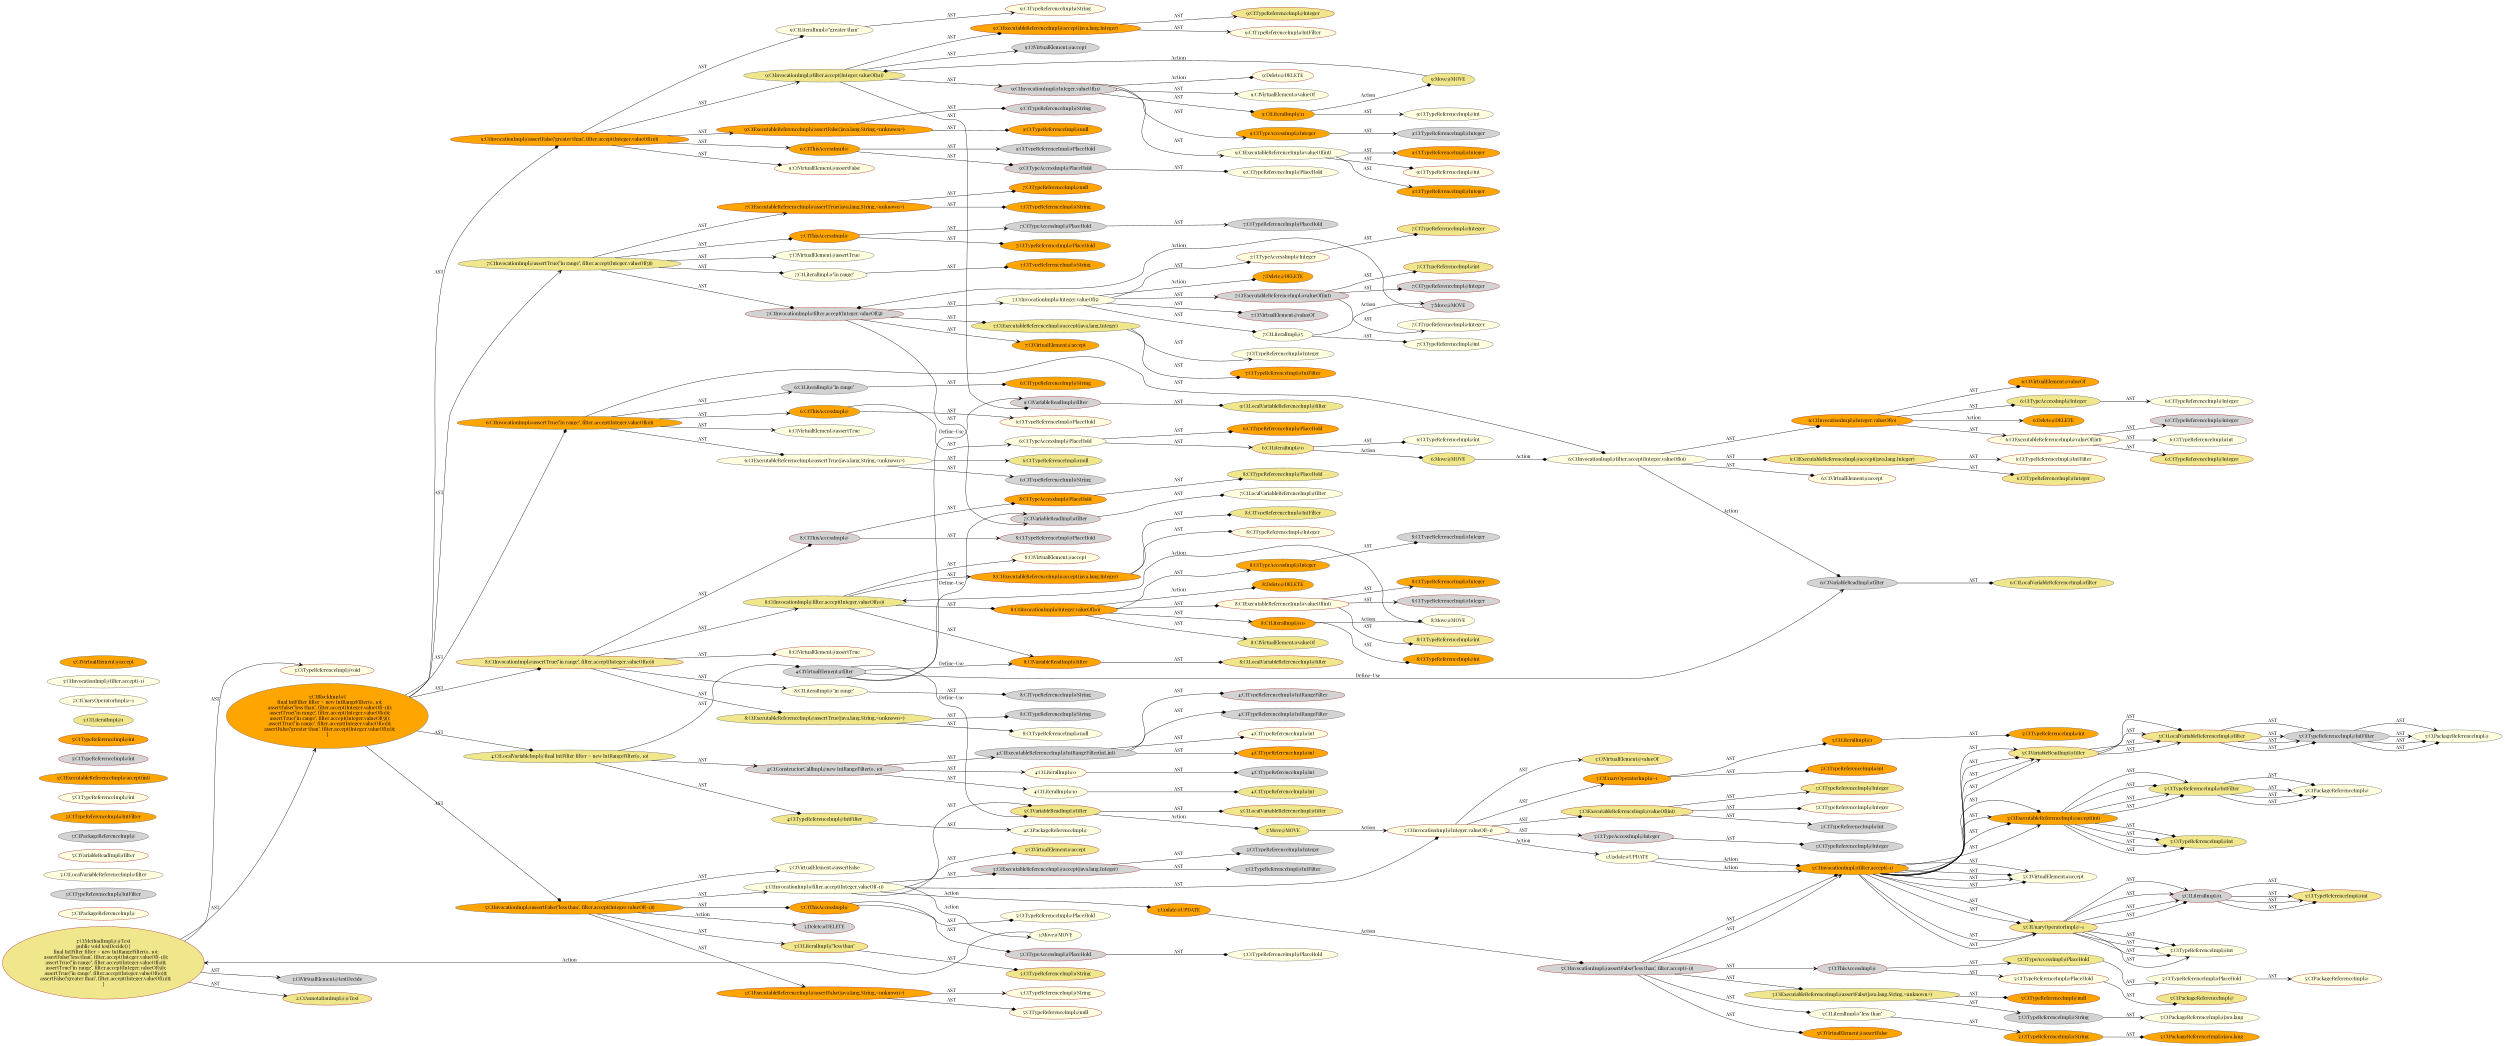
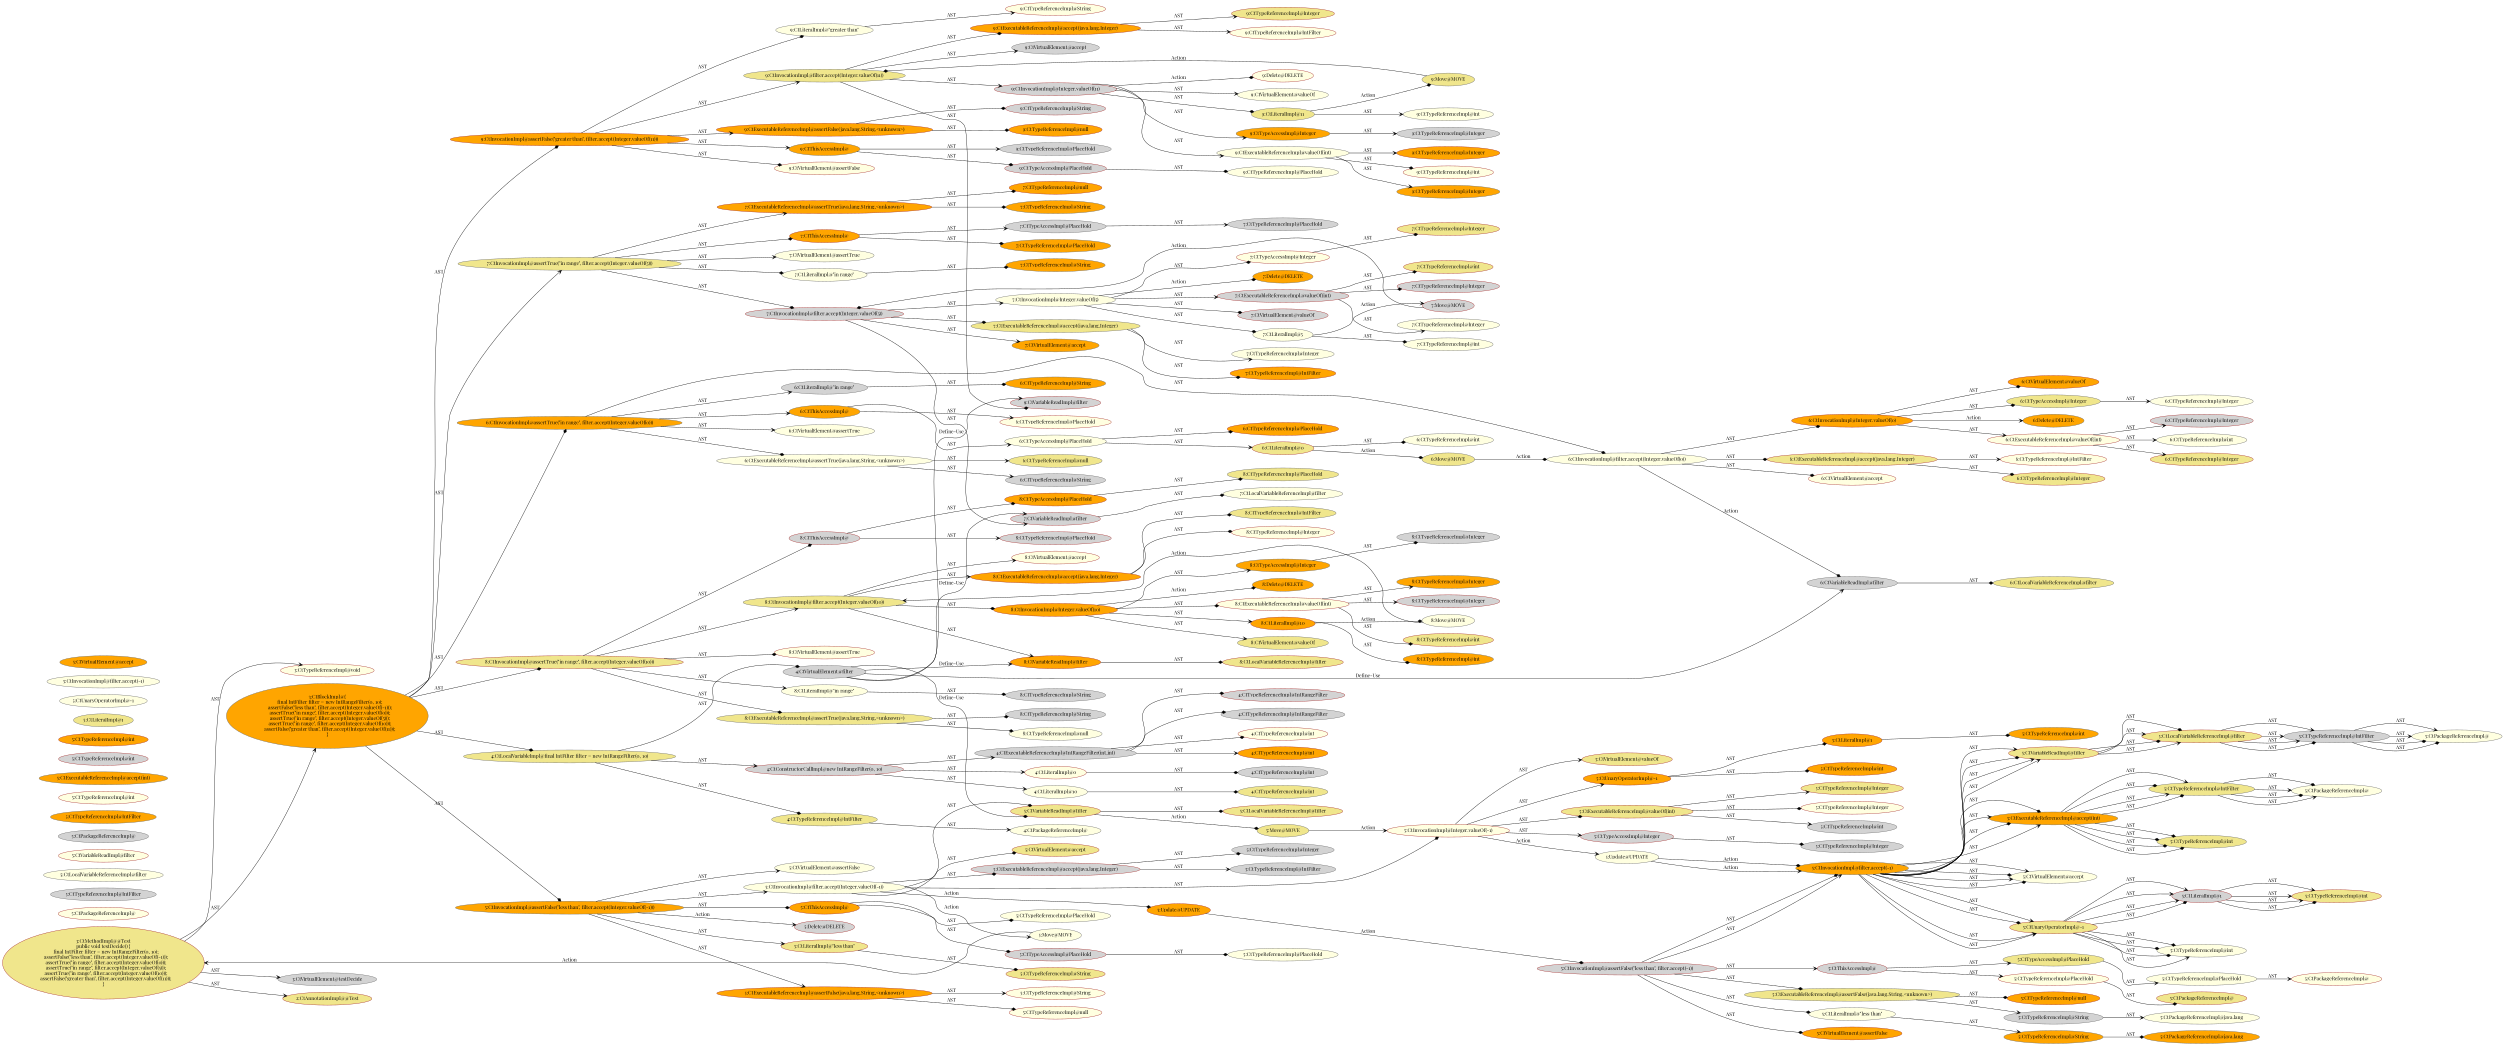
node "9:CtLiteralImpl@11": fillcolor orange -> khaki
node "9:CtLocalVariableReferenceImpl@filter": removed
